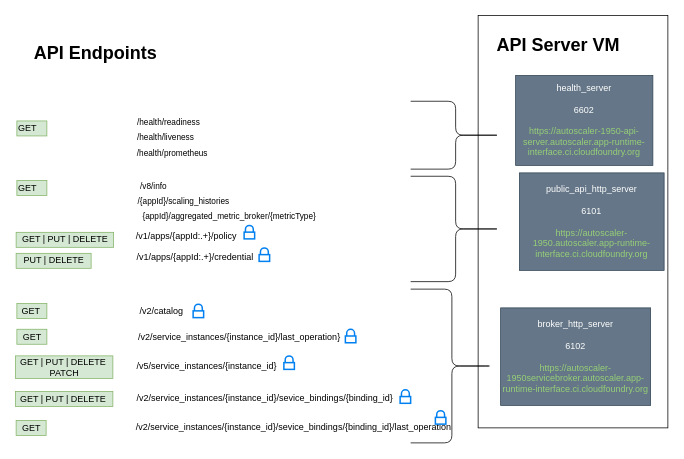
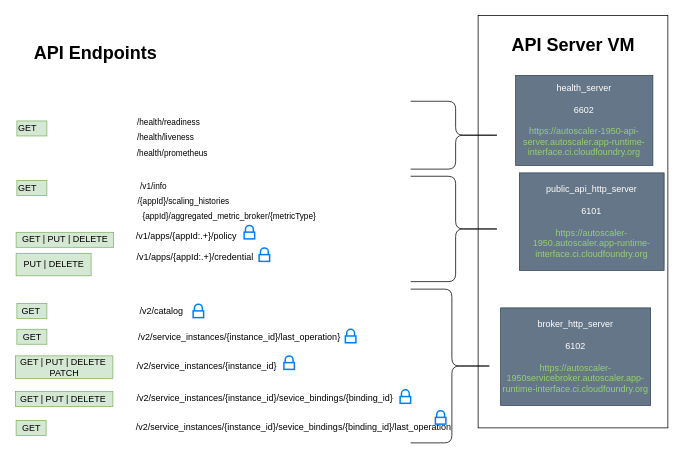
node "API Server VM": moved (564, 49) -> (579, 49)
node "/v8/info": label "/v8/info" -> "/v1/info"
node "PUT | DELETE": size 75x15 -> 75x23
node "/v5/service_instances/{instance_id}": label "/v5/service_instances/{instance_id}" -> "/v2/service_instances/{instance_id}"
